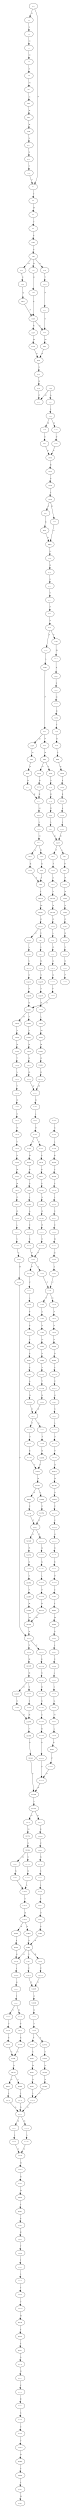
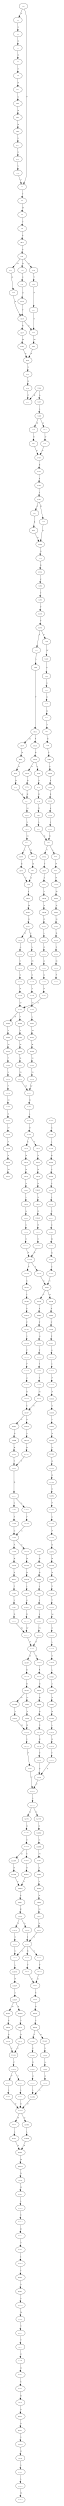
edge "S177" -> "S182": removed, label "R"
